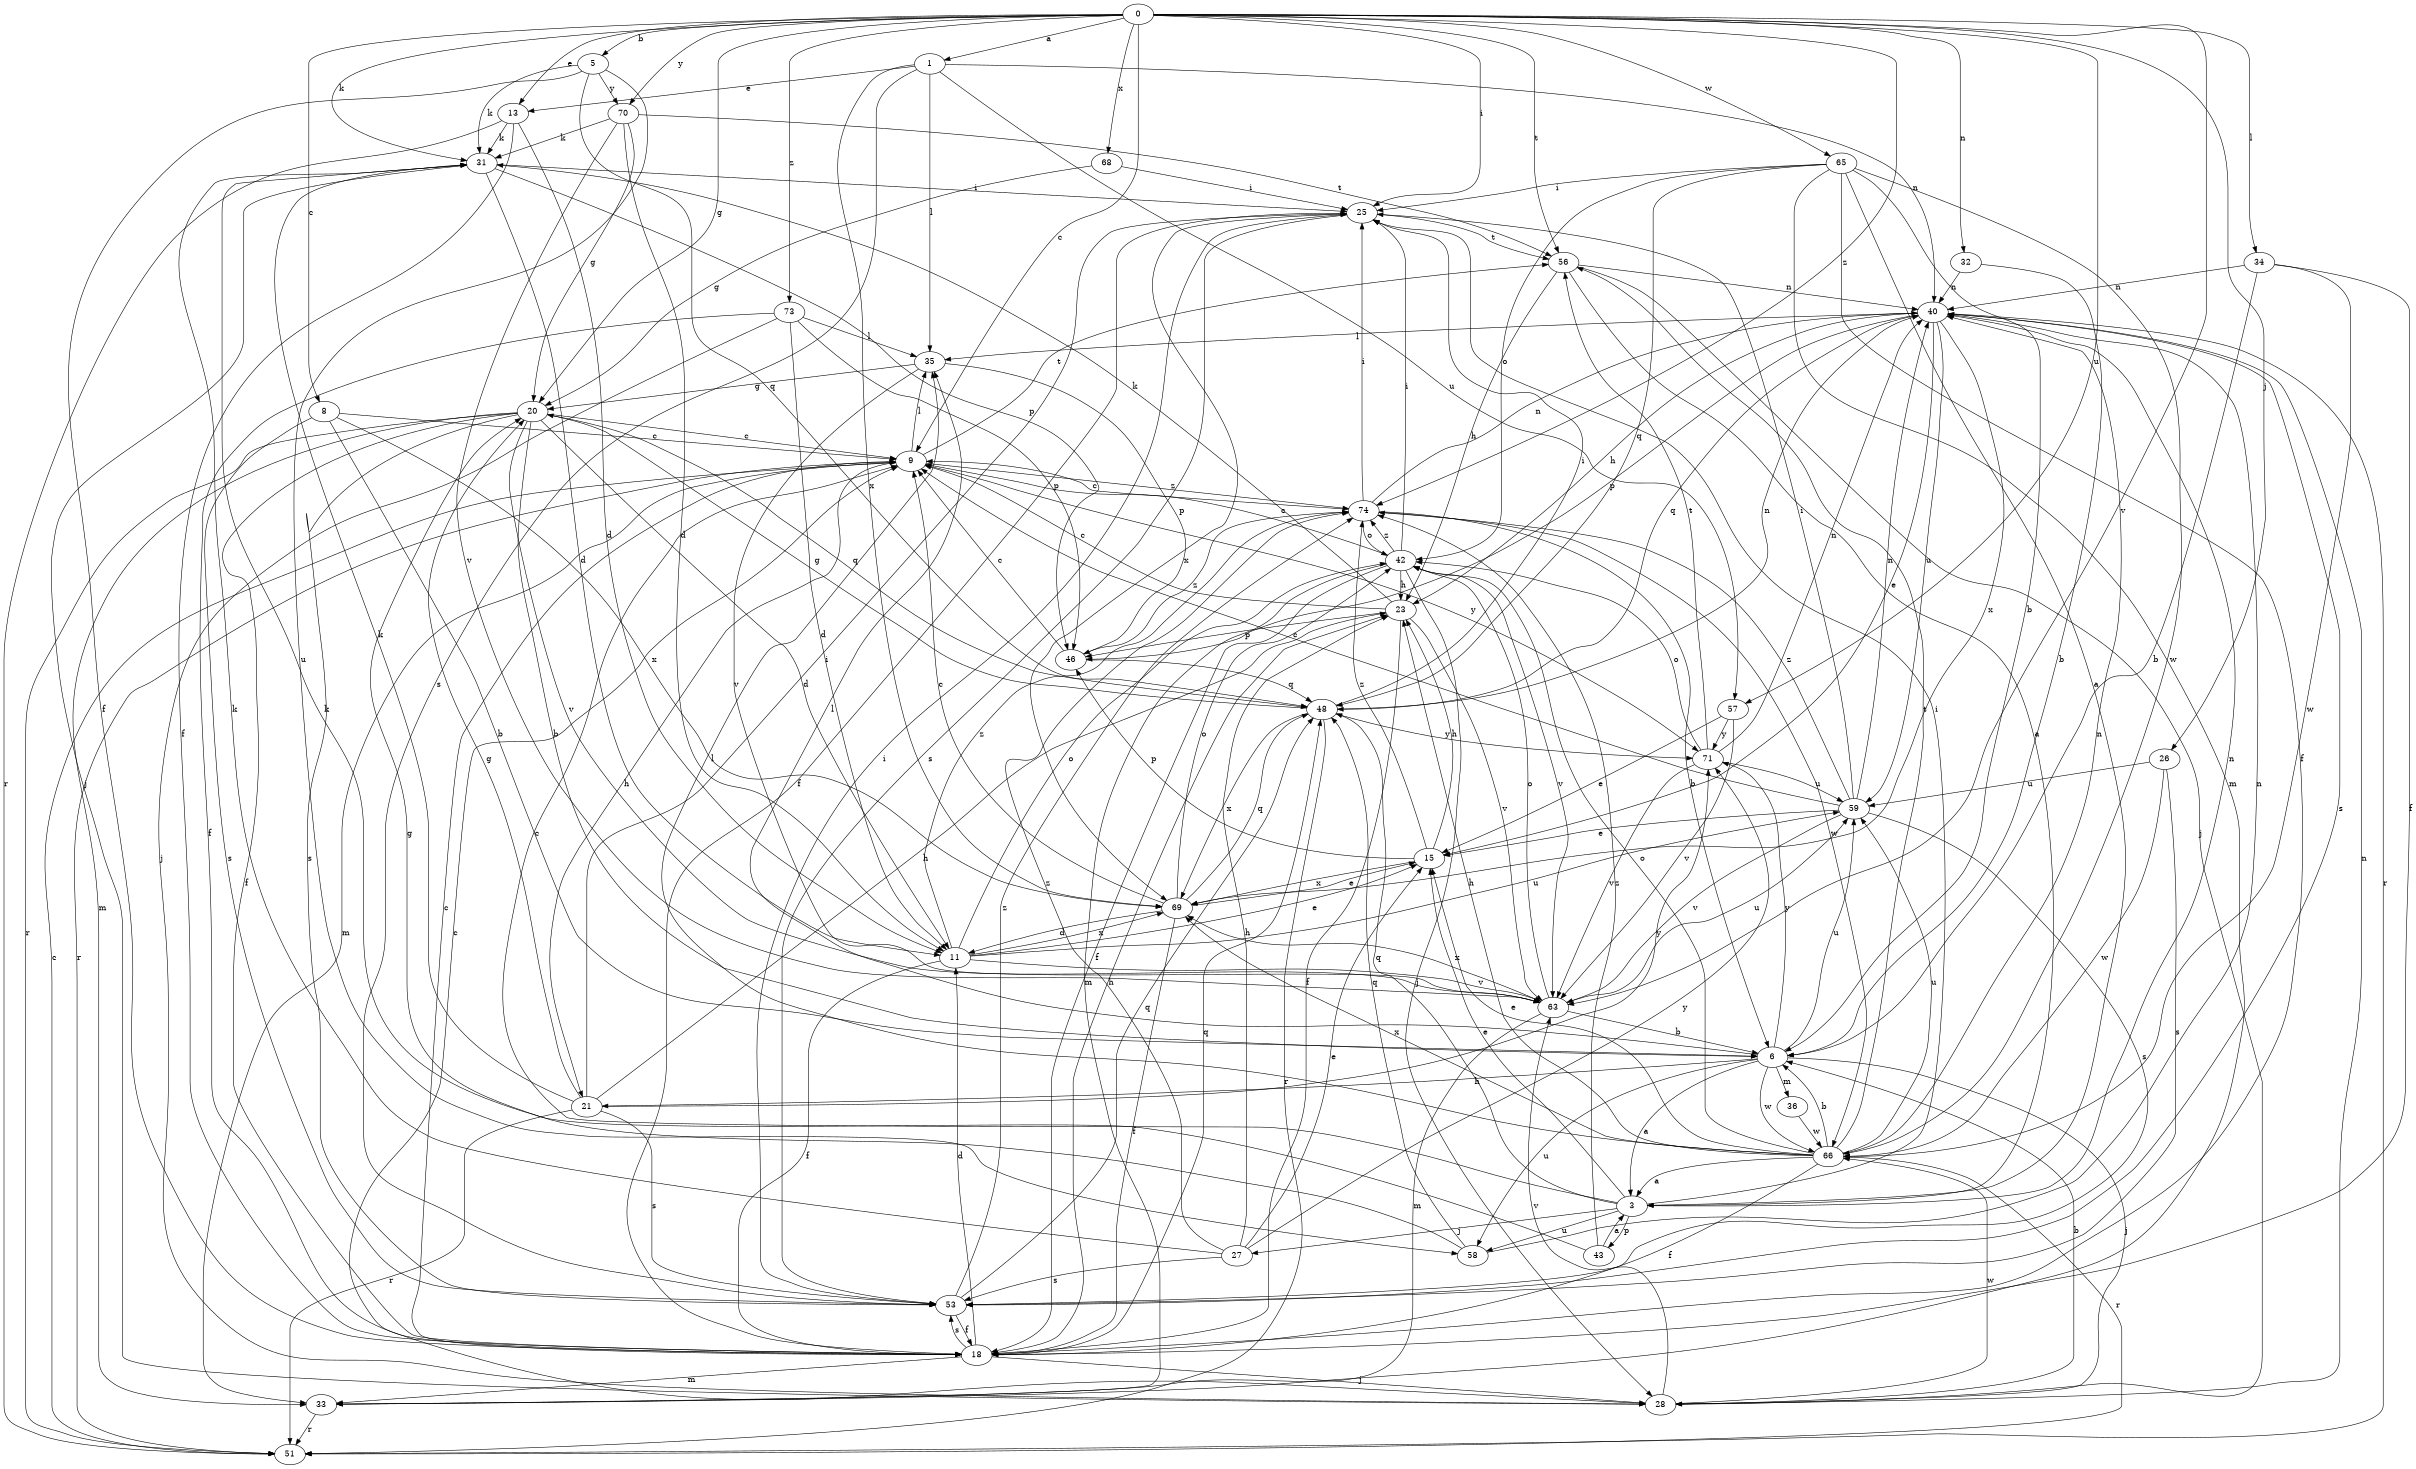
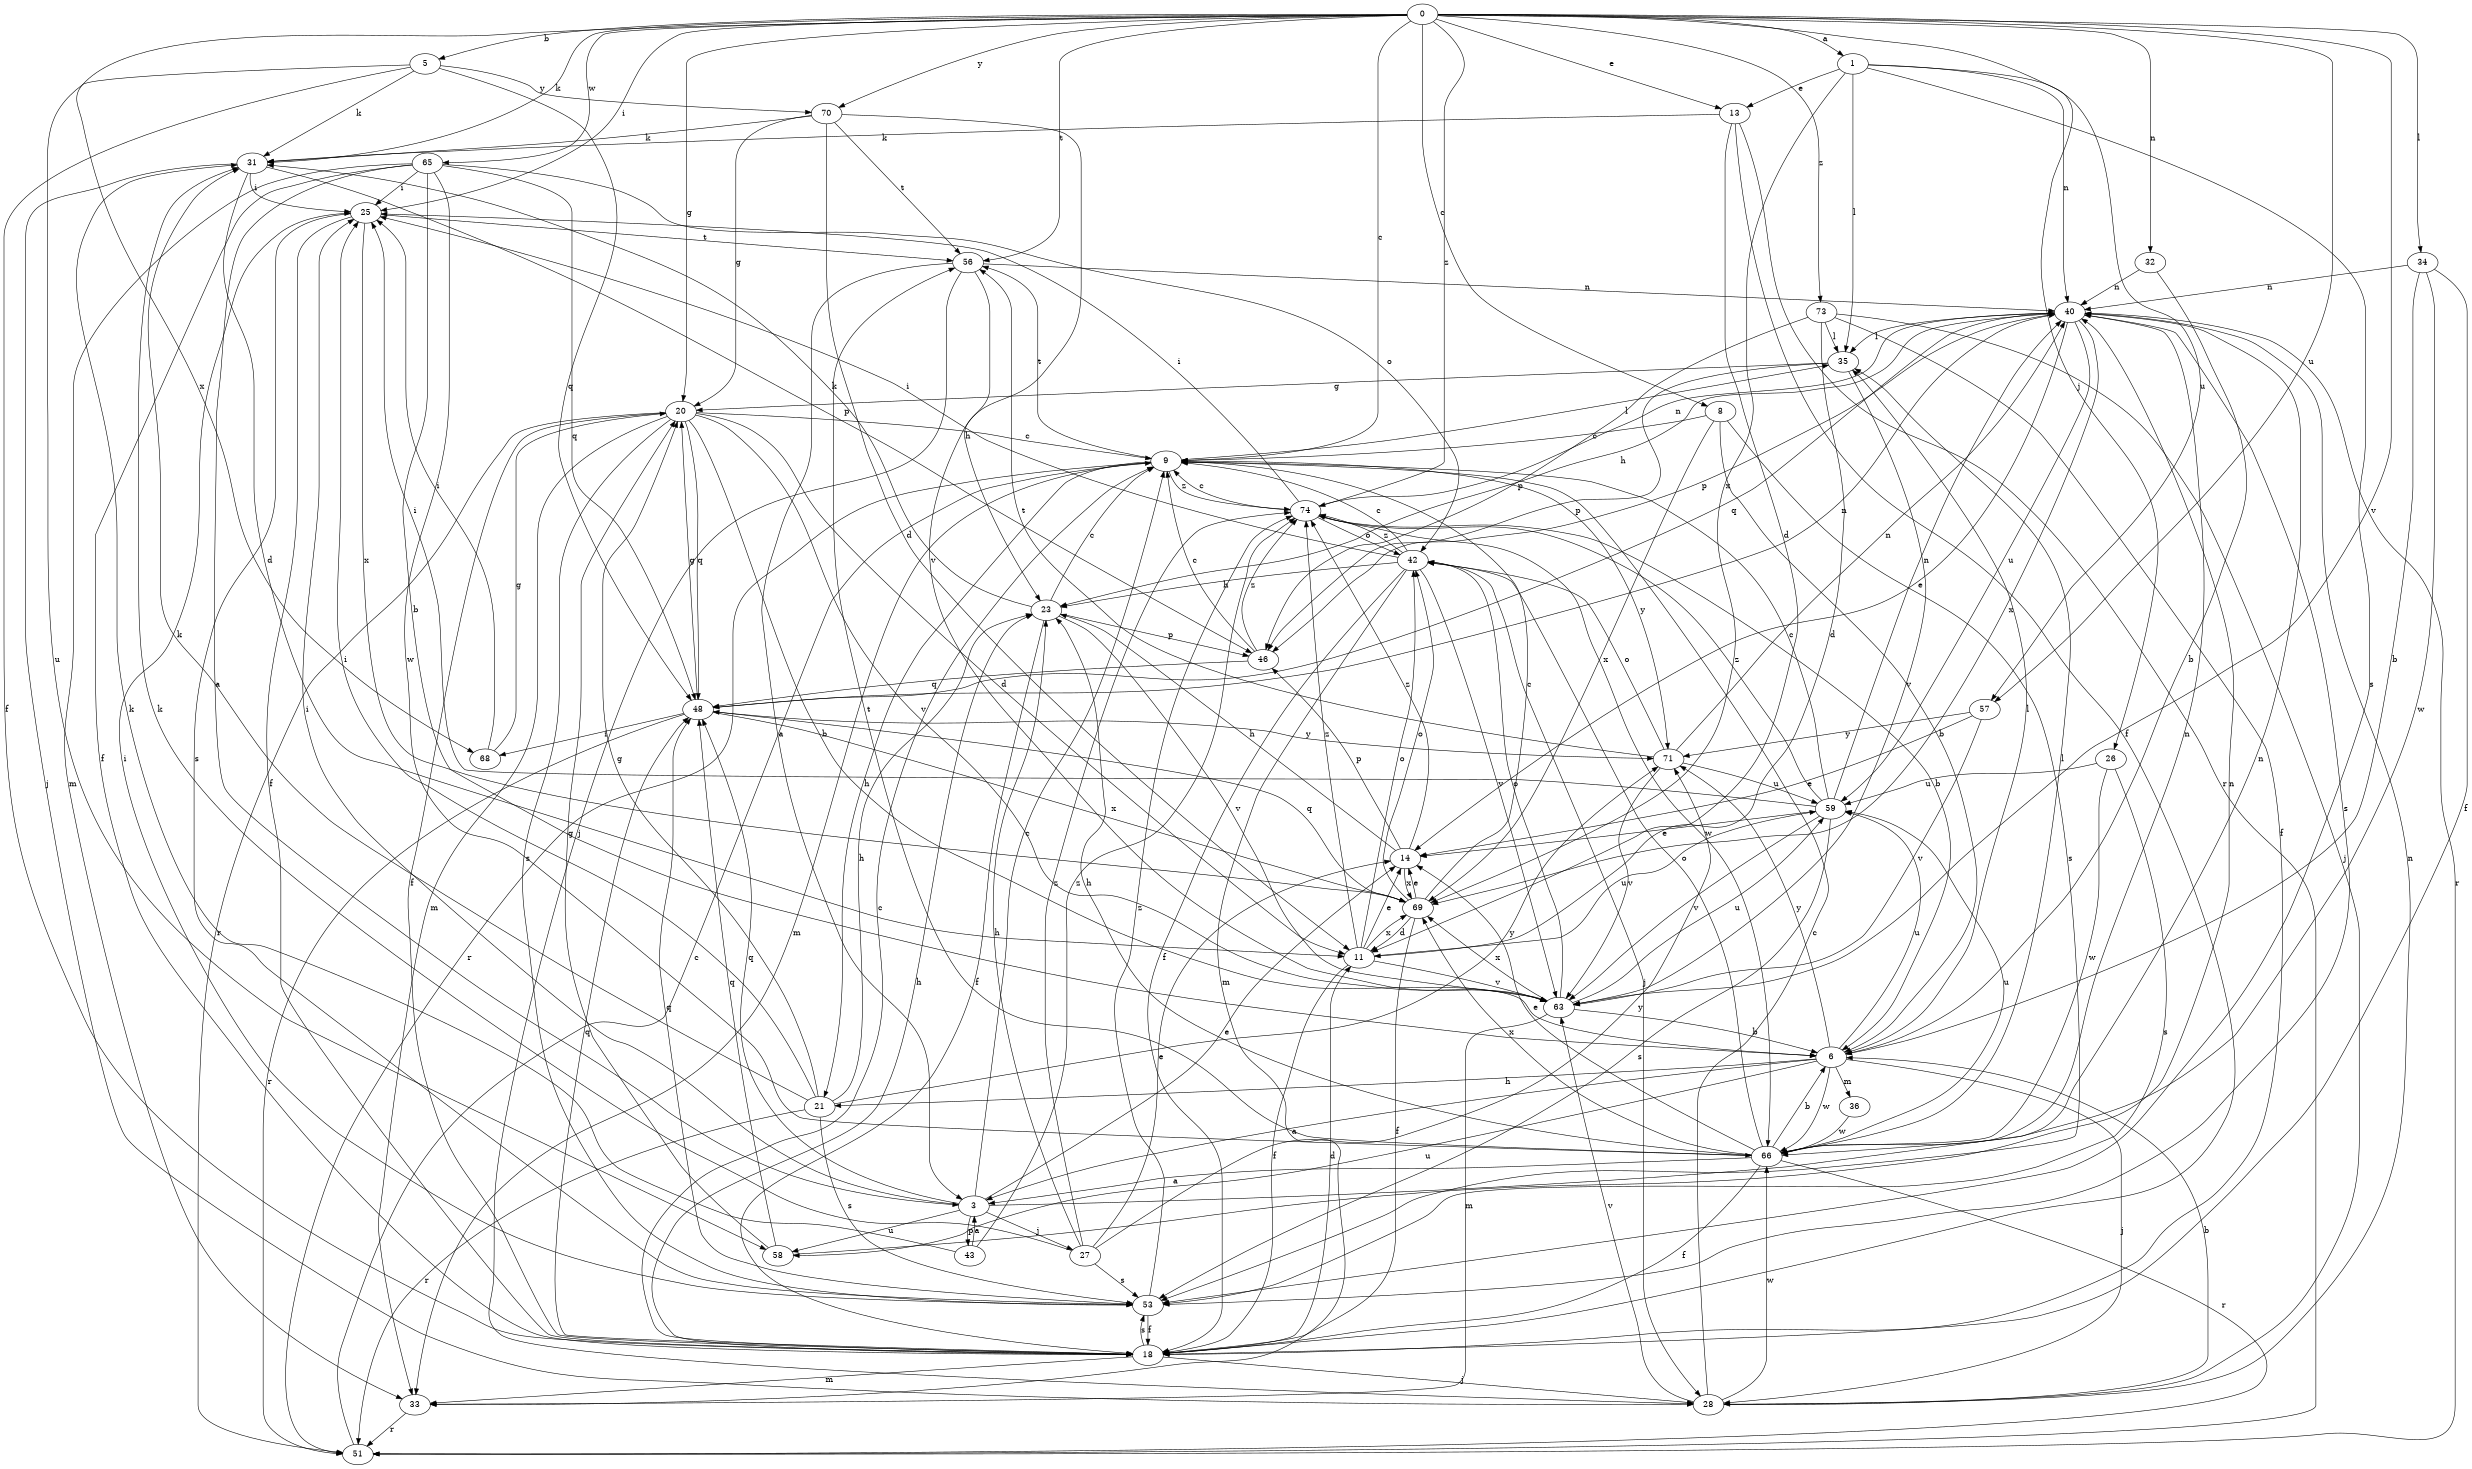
edge "48" -> "25": now "48" -> "68"
node "15": label "15" -> "14"
